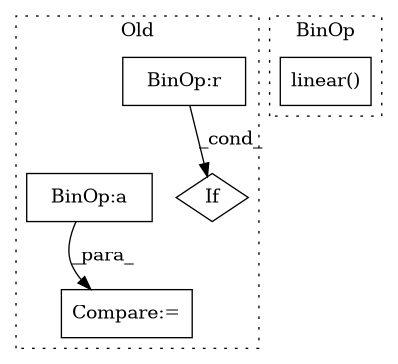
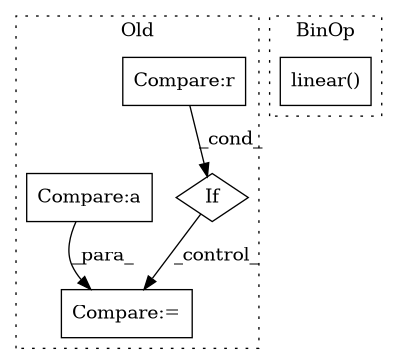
node "BinOp:r": label "BinOp:r" -> "Compare:r"
node "BinOp:a": label "BinOp:a" -> "Compare:a"
edge "If" -> "Compare:=": added, label "_control_"
